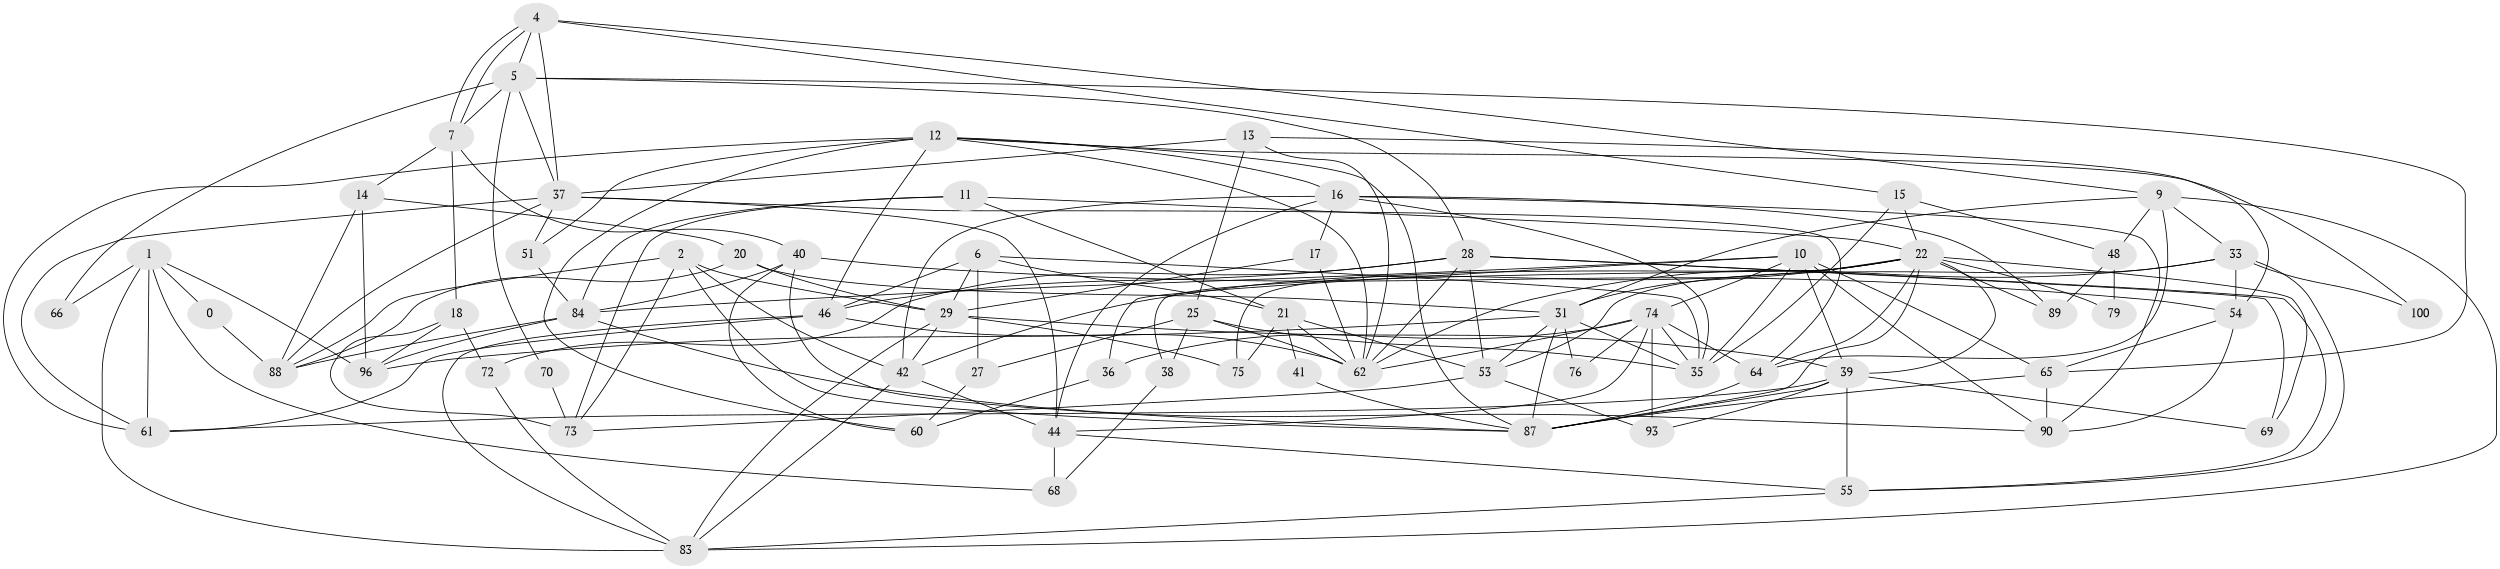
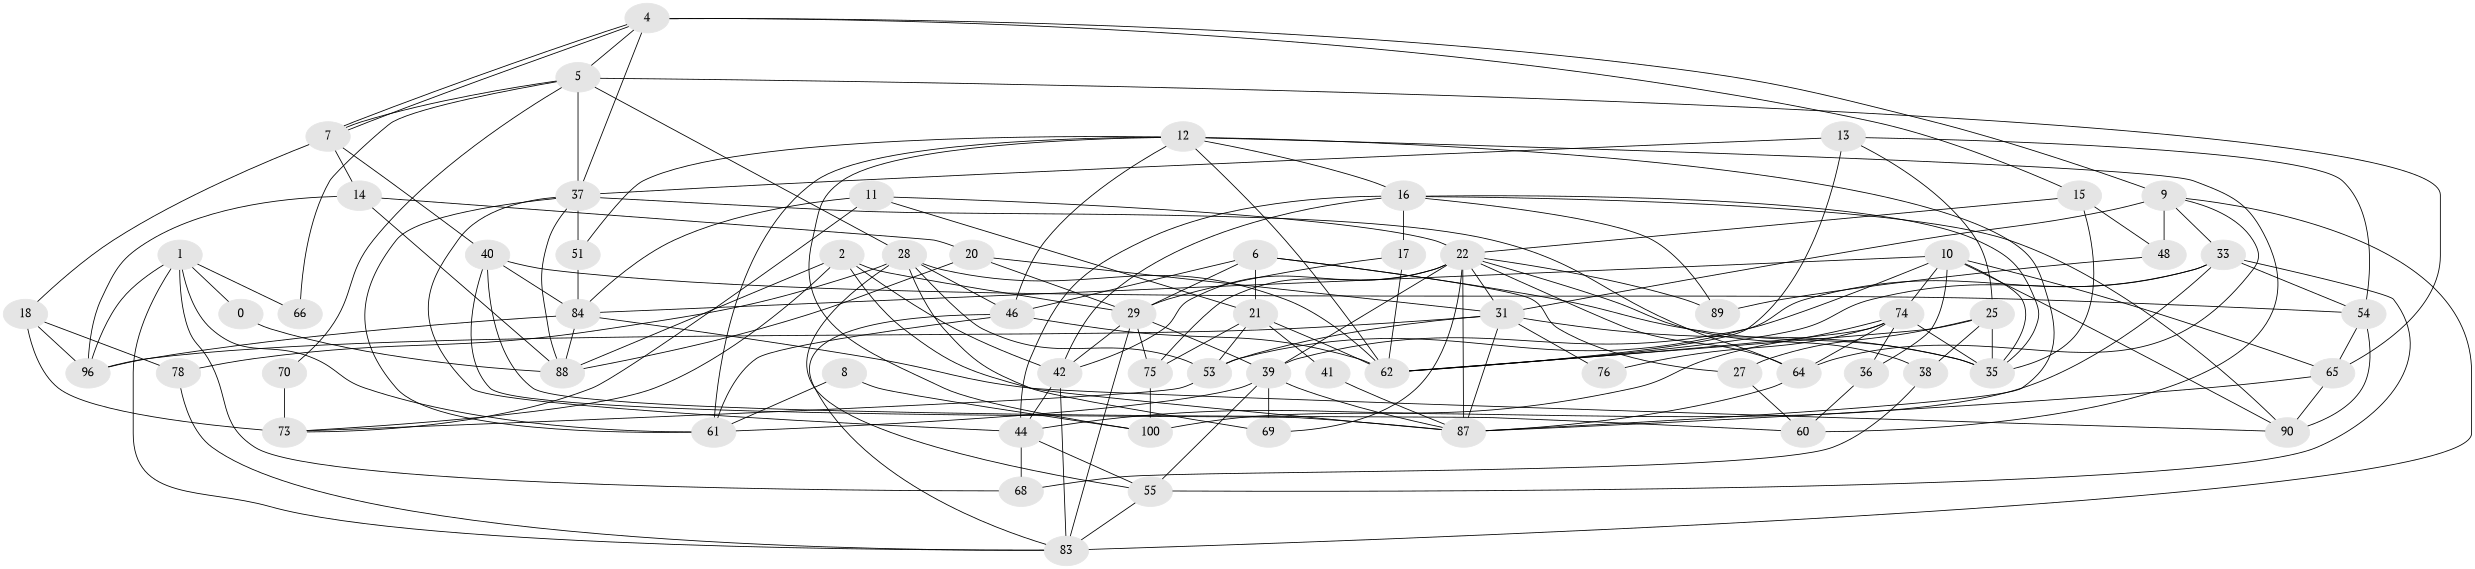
node "79": removed
node "72": label "72" -> "78"
node "8": added
edge "75" -- "100": added
node "93": removed
